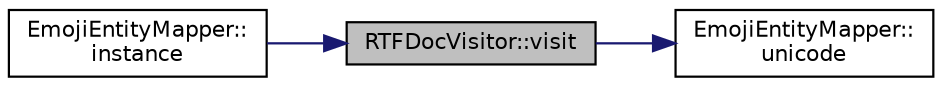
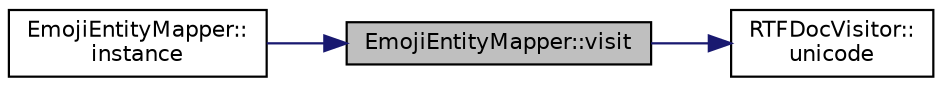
node "RTFDocVisitor::visit": label "RTFDocVisitor::visit" -> "EmojiEntityMapper::visit"
node "EmojiEntityMapper:: unicode": label "EmojiEntityMapper:: unicode" -> "RTFDocVisitor:: unicode"
